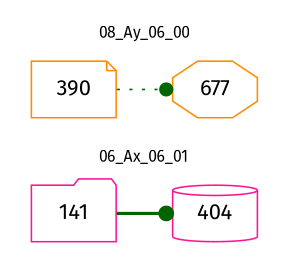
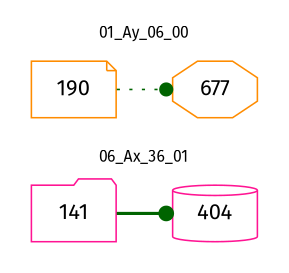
cluster "08_Ay_06_00": label "08_Ay_06_00" -> "01_Ay_06_00"
node "390": label "390" -> "190"
cluster "06_Ax_06_01": label "06_Ax_06_01" -> "06_Ax_36_01"
